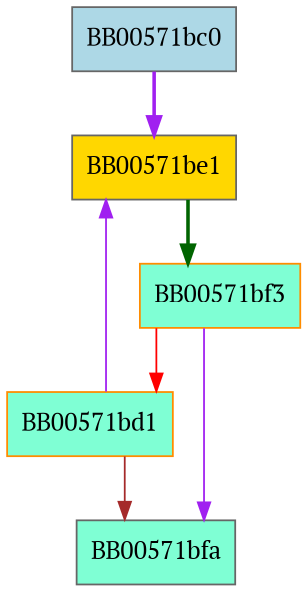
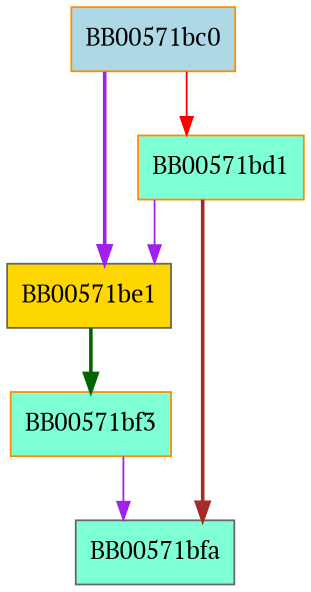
node "BB00571bc0": color gray40 -> darkorange
edge "BB00571bf3" -> "BB00571bd1": now "BB00571bc0" -> "BB00571bd1"
edge "BB00571bd1" -> "BB00571bfa": style solid -> bold
